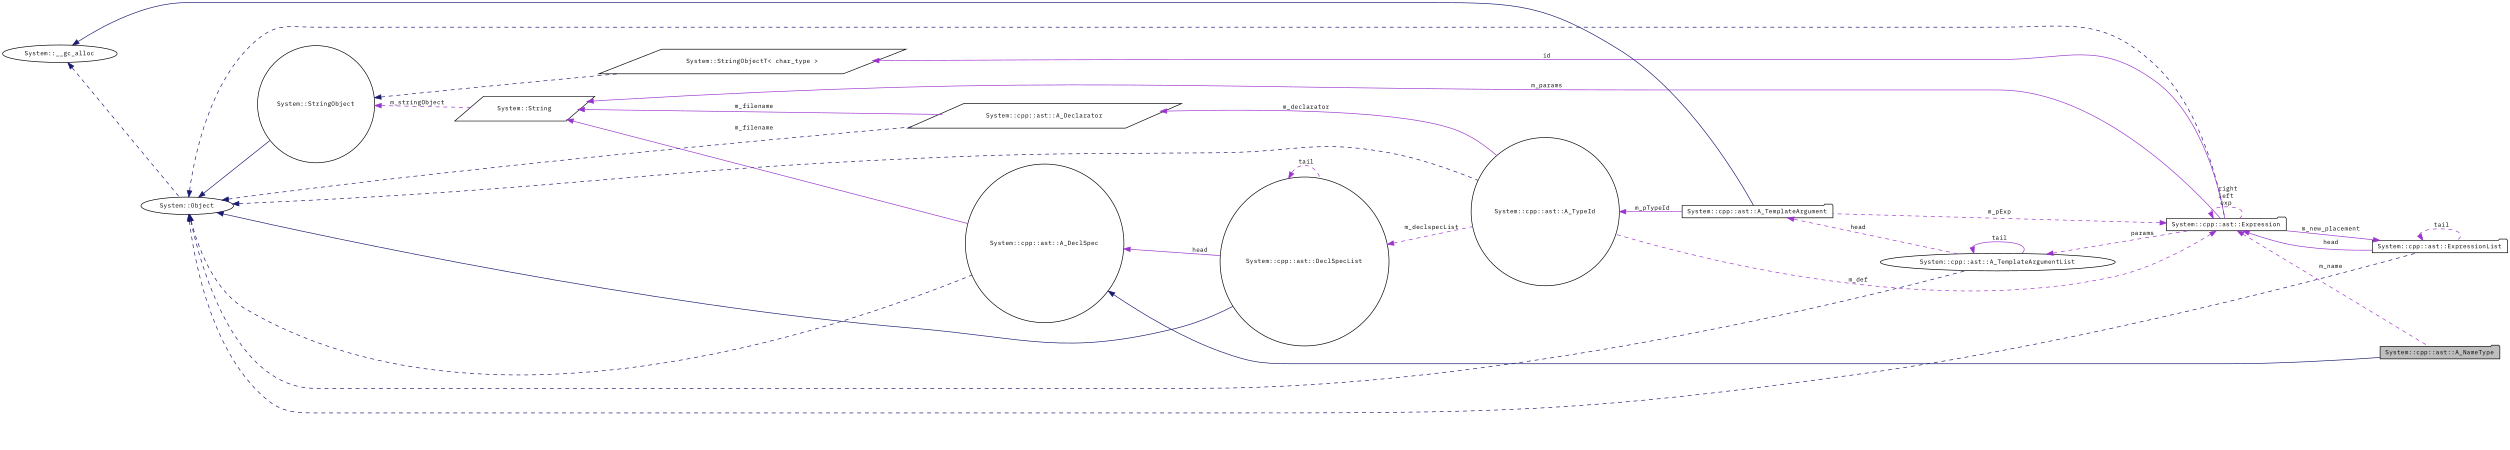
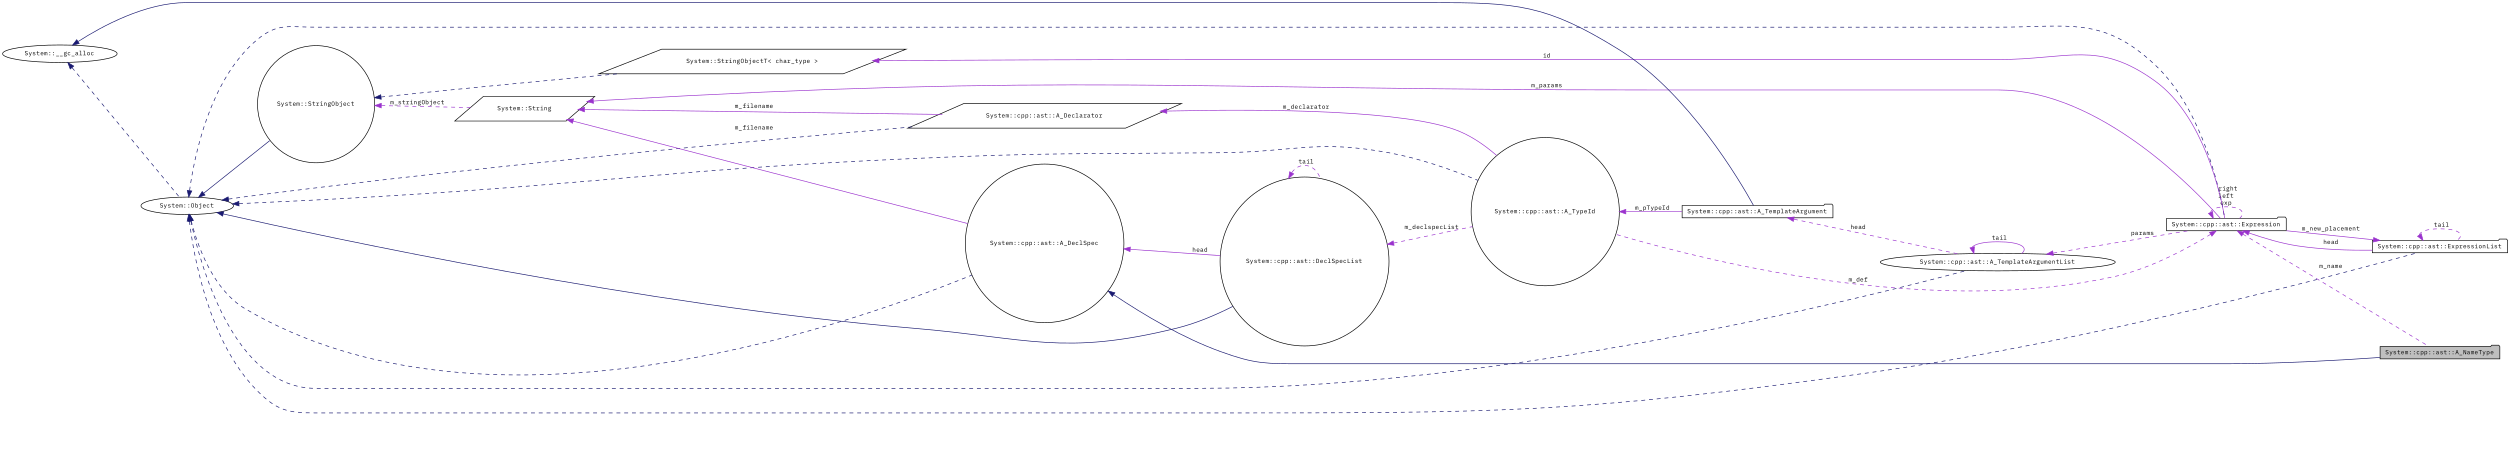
edge "System::cpp::ast::A_TemplateArgument" -> "System::cpp::ast::Expression": removed, label "m_pExp"
